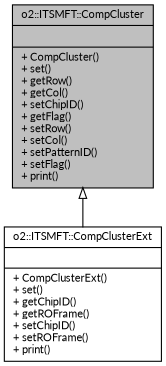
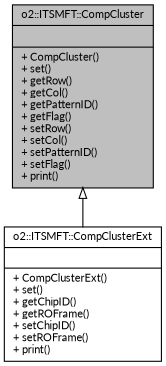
node "o2::ITSMFT::CompCluster": text "+ setChipID()" -> "+ getPatternID()"
